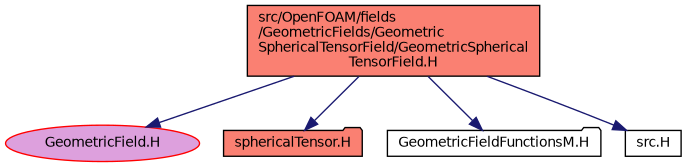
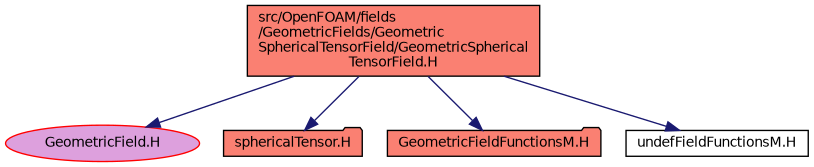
node "GeometricFieldFunctionsM.H": fillcolor white -> salmon
node "src.H": label "src.H" -> "undefFieldFunctionsM.H"
